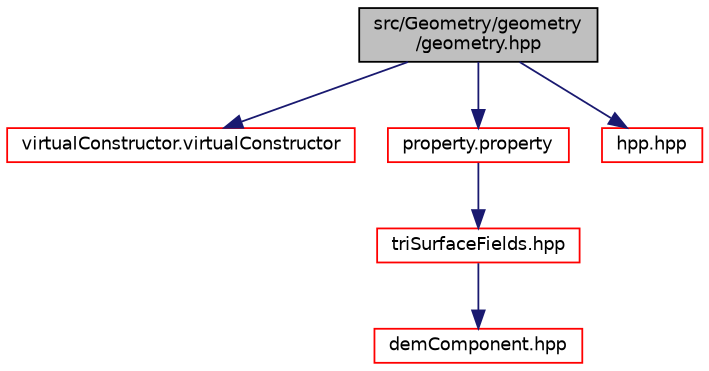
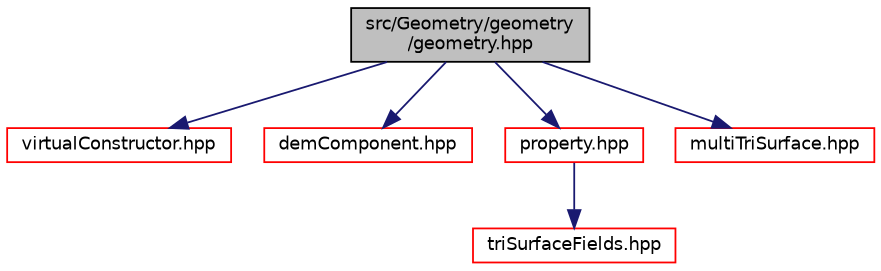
node "virtualConstructor.virtualConstructor": label "virtualConstructor.virtualConstructor" -> "virtualConstructor.hpp"
node "property.property": label "property.property" -> "property.hpp"
node "hpp.hpp": label "hpp.hpp" -> "multiTriSurface.hpp"
edge "triSurfaceFields.hpp" -> "demComponent.hpp": now "src/Geometry/geometry /geometry.hpp" -> "demComponent.hpp"
